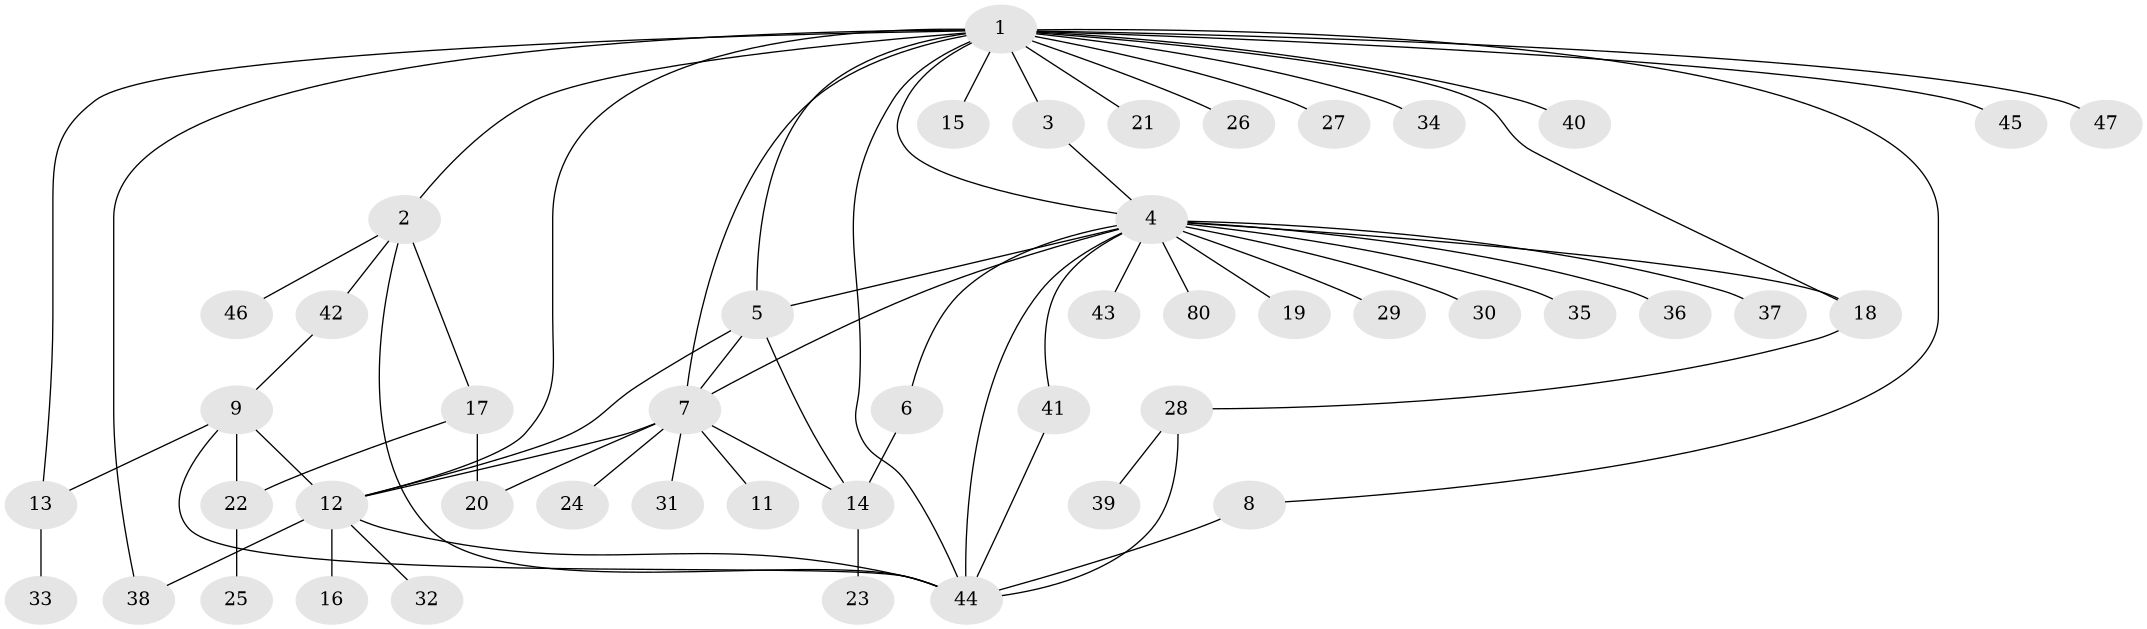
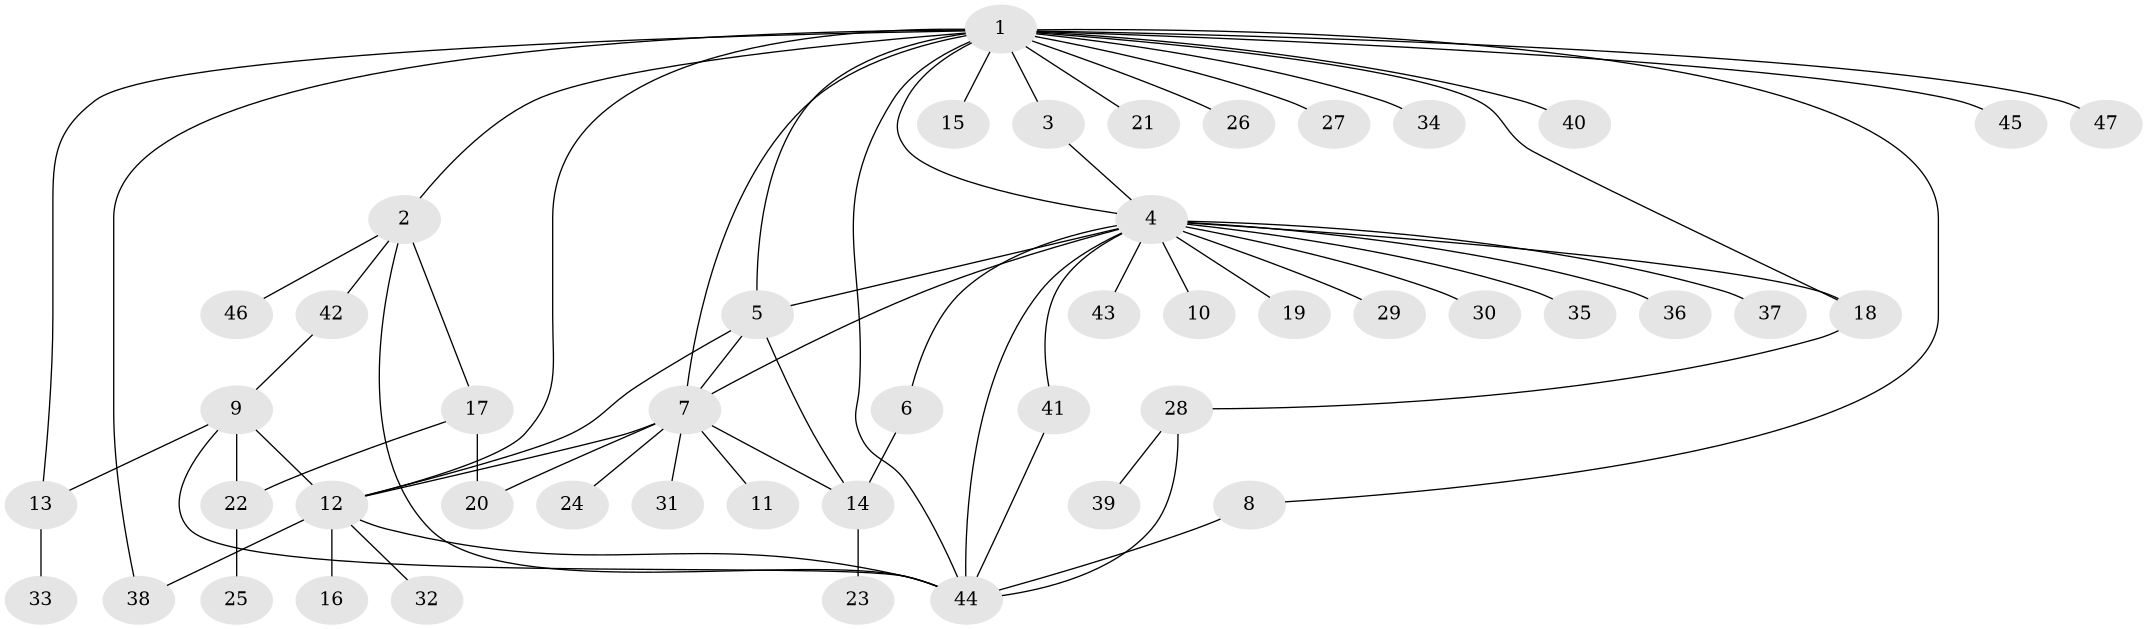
node "80": label "80" -> "10"
